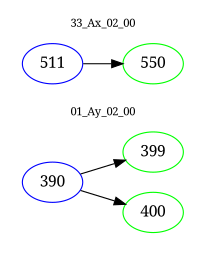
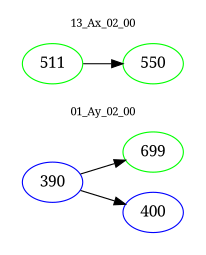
cluster "33_Ax_02_00": label "33_Ax_02_00" -> "13_Ax_02_00"
node "511": color blue -> green
node "399": label "399" -> "699"
node "400": color green -> blue
